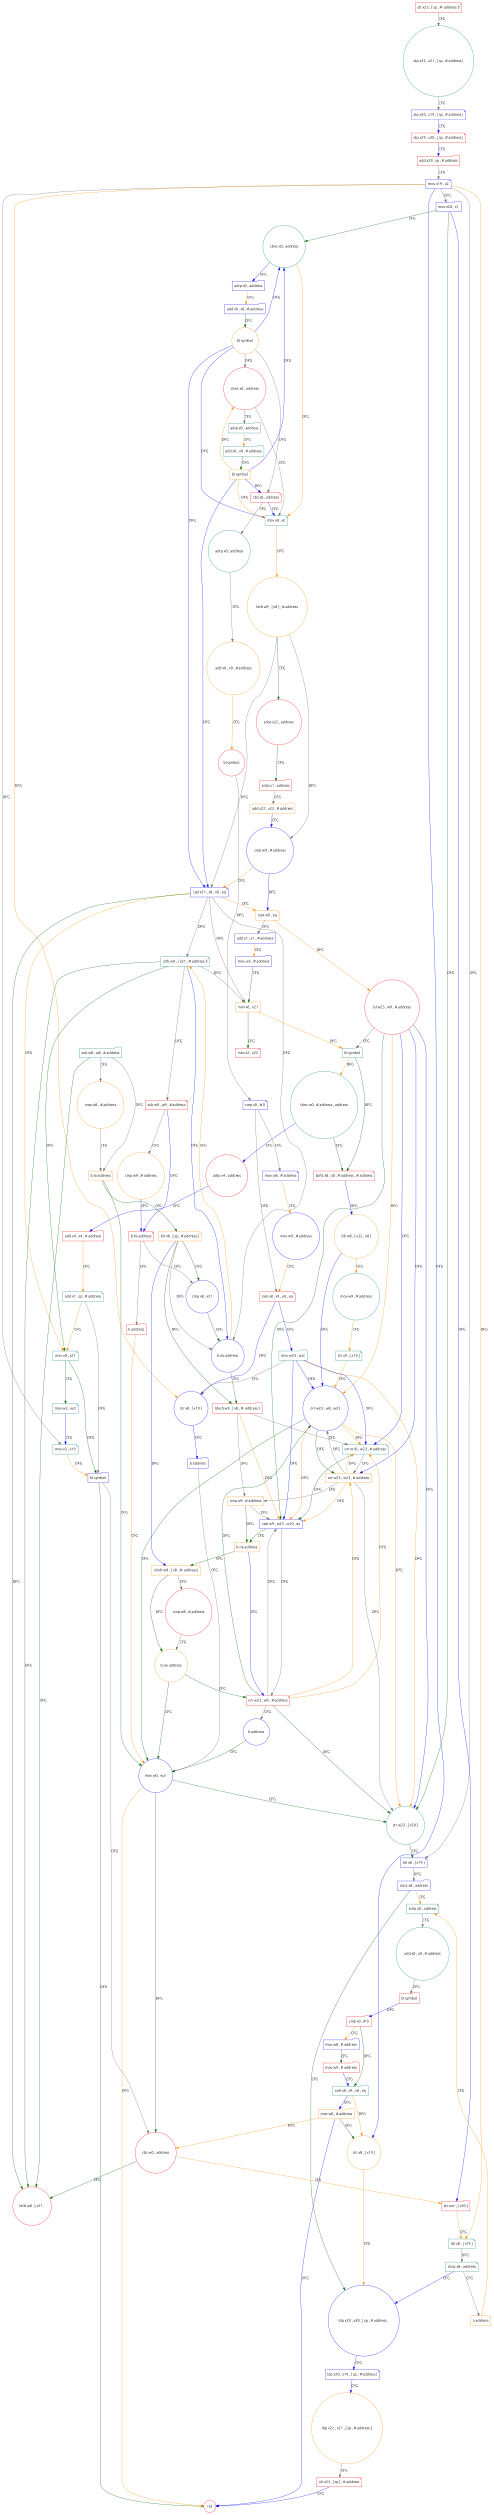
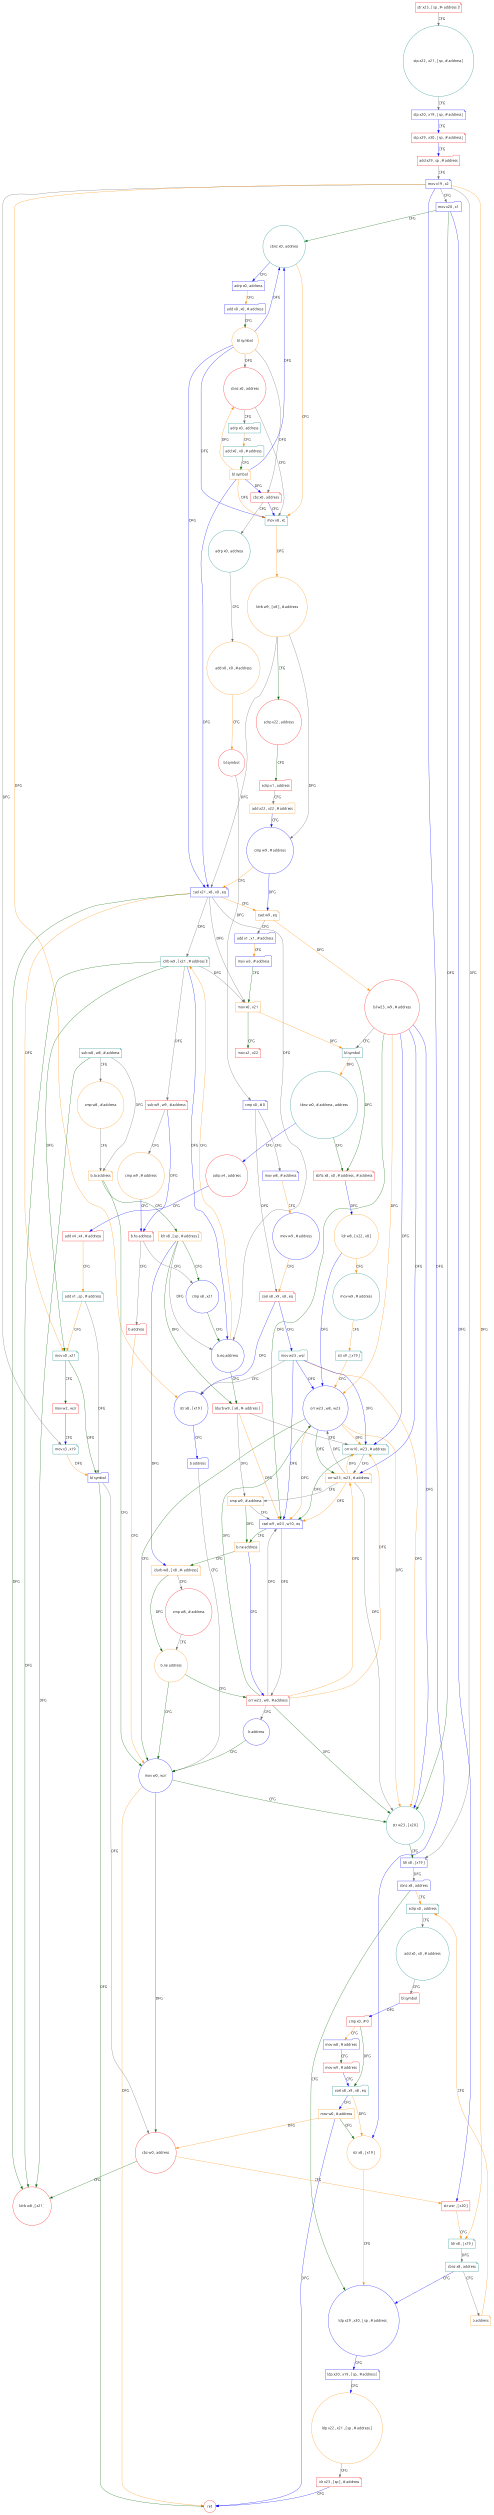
node "sub w8 , w8 , # address": shape folder -> note
node "mov w2 , wzr": color teal -> red
